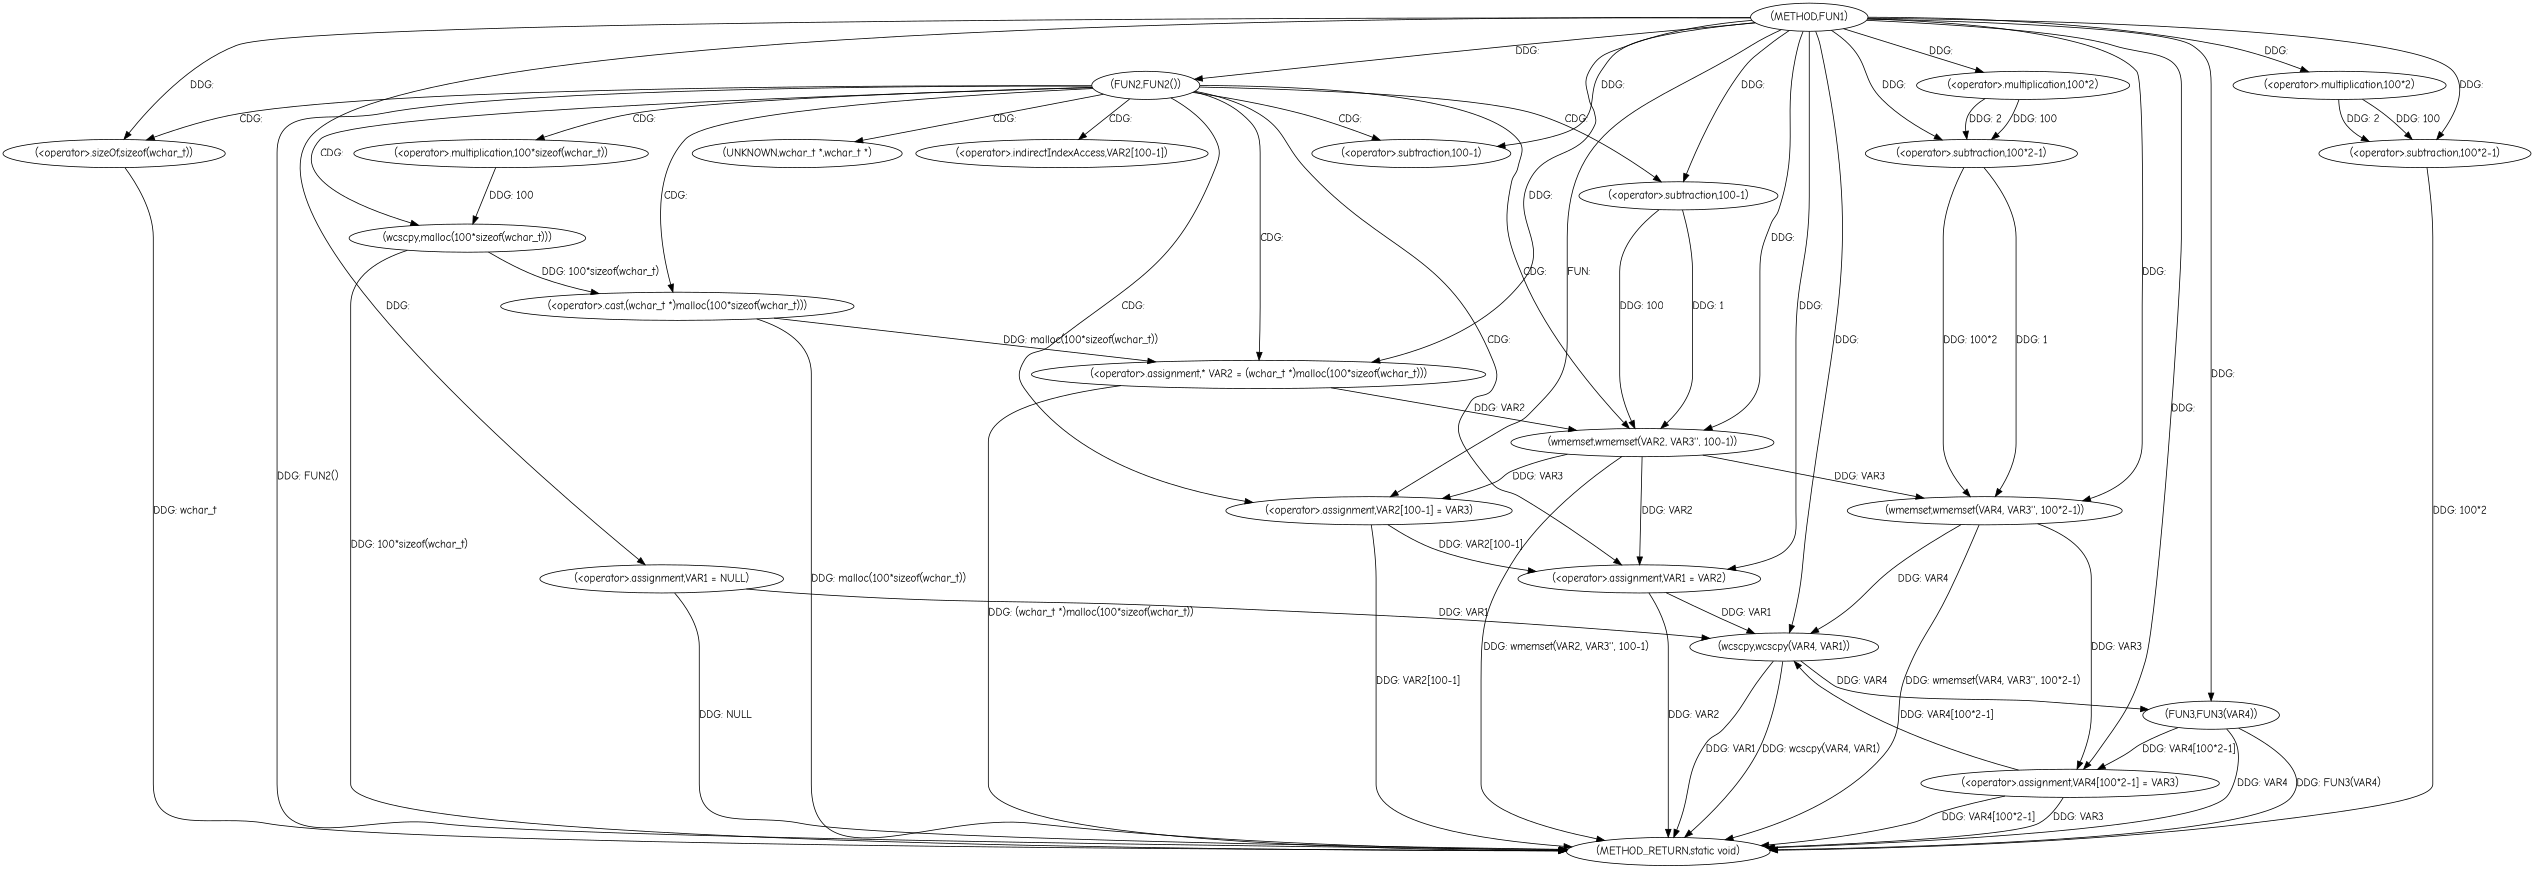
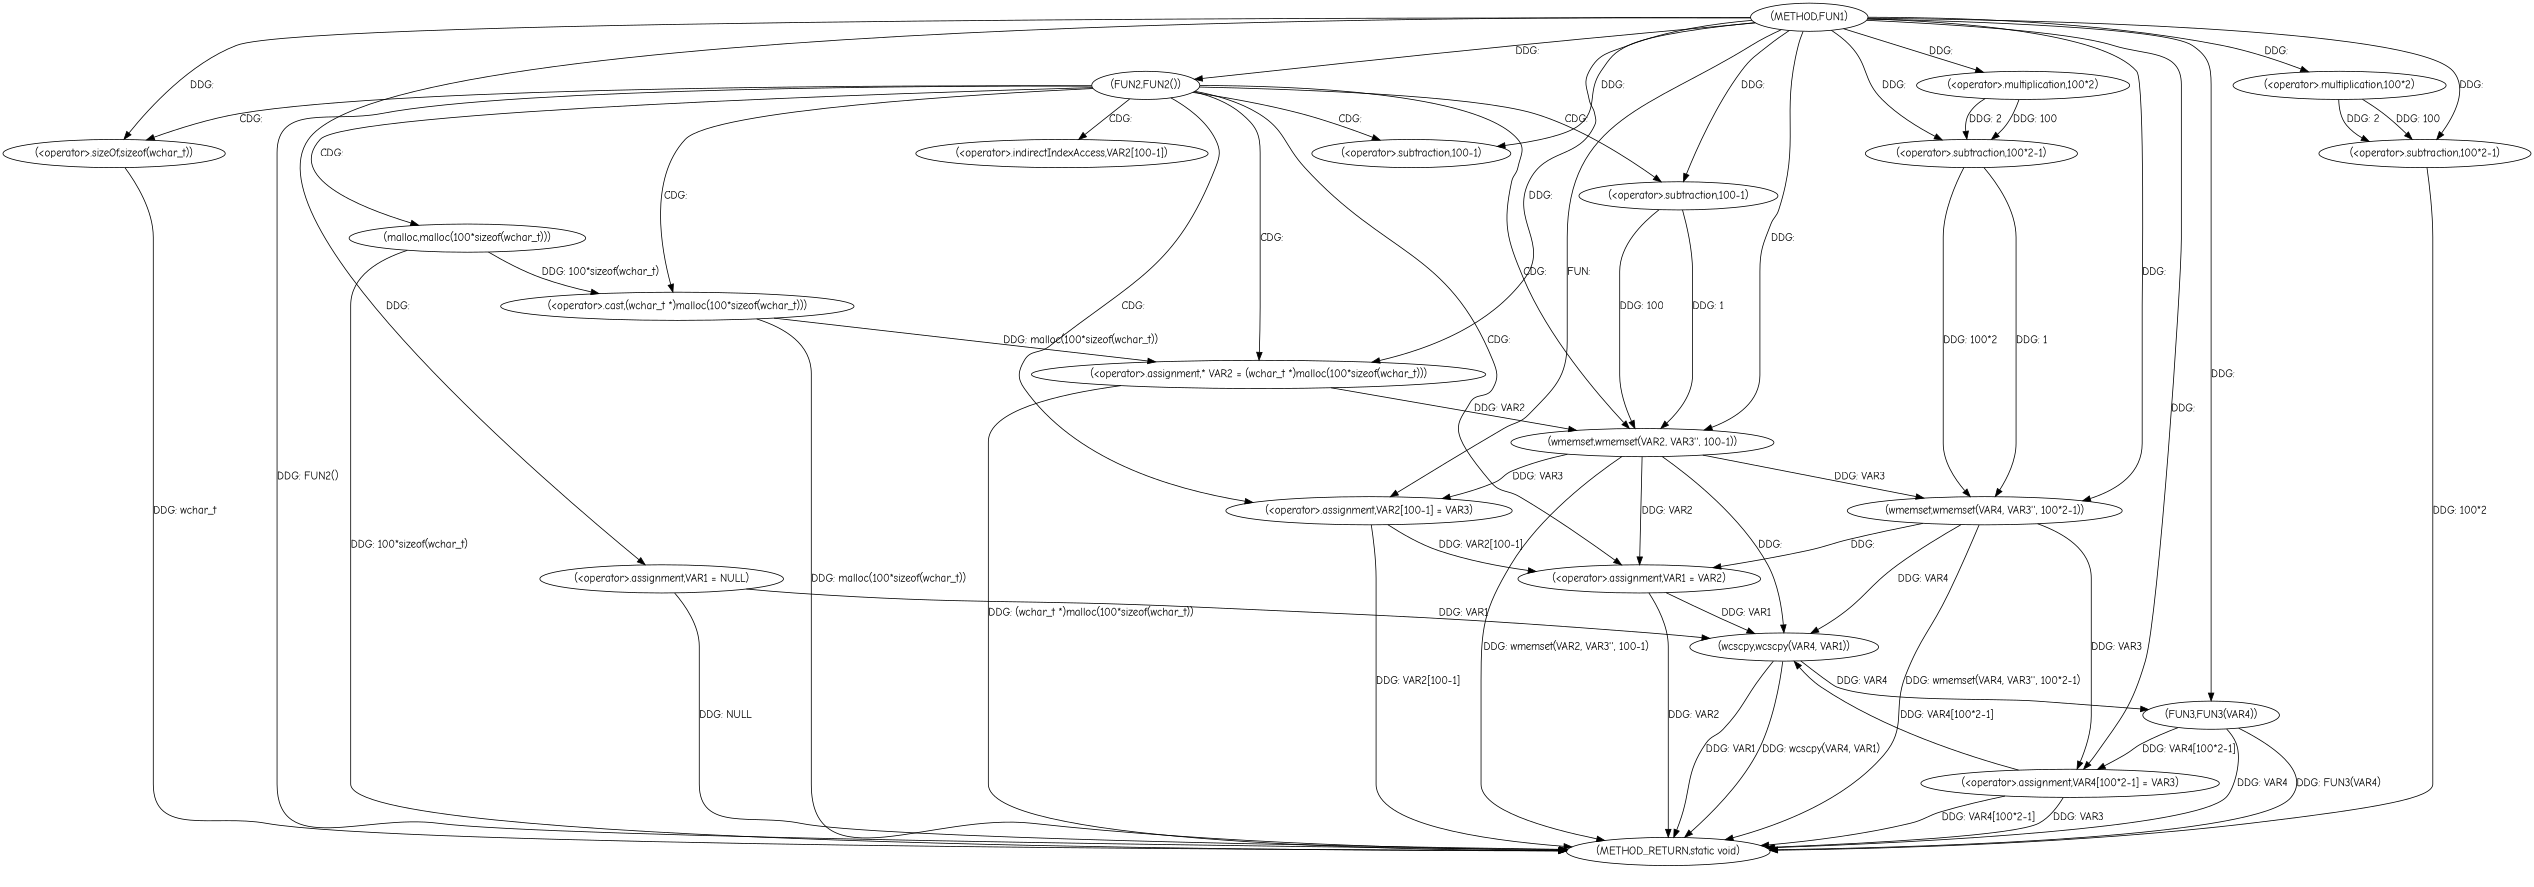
node "(<operator>.multiplication,100*sizeof(wchar_t))": removed
node "(UNKNOWN,wchar_t *,wchar_t *)": removed
node "(wcscpy,malloc(100*sizeof(wchar_t)))": label "(wcscpy,malloc(100*sizeof(wchar_t)))" -> "(malloc,malloc(100*sizeof(wchar_t)))"
edge "(METHOD,FUN1)" -> "(<operator>.assignment,VAR1 = VAR2)": now "(wmemset,wmemset(VAR4, VAR3'', 100*2-1))" -> "(<operator>.assignment,VAR1 = VAR2)"
edge "(METHOD,FUN1)" -> "(wcscpy,wcscpy(VAR4, VAR1))": now "(wmemset,wmemset(VAR2, VAR3'', 100-1))" -> "(wcscpy,wcscpy(VAR4, VAR1))"
